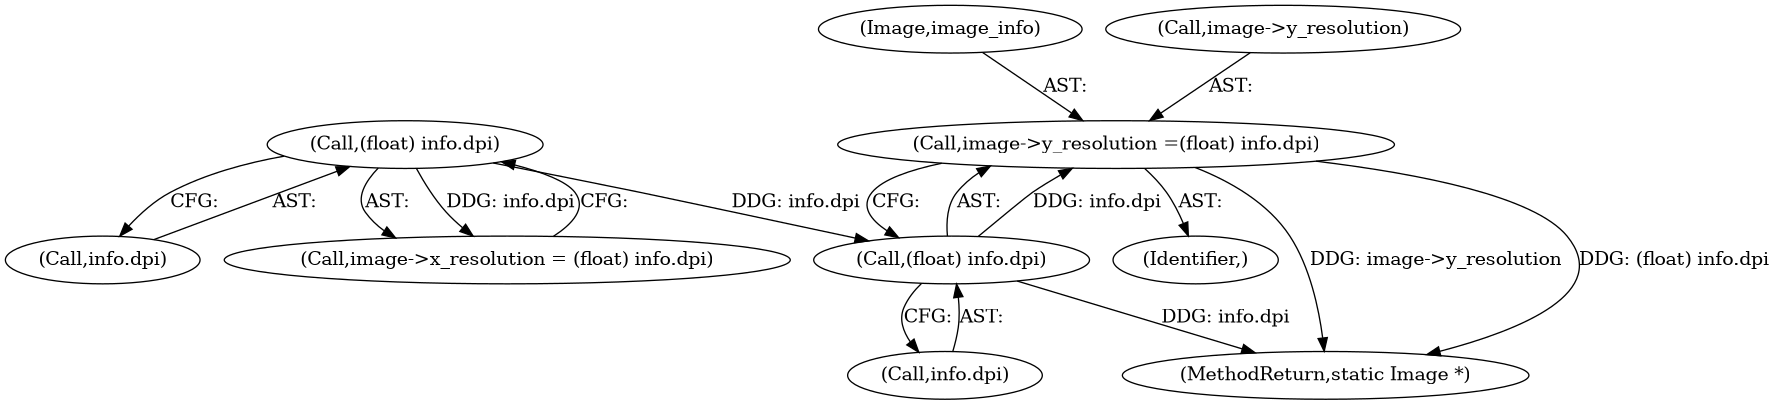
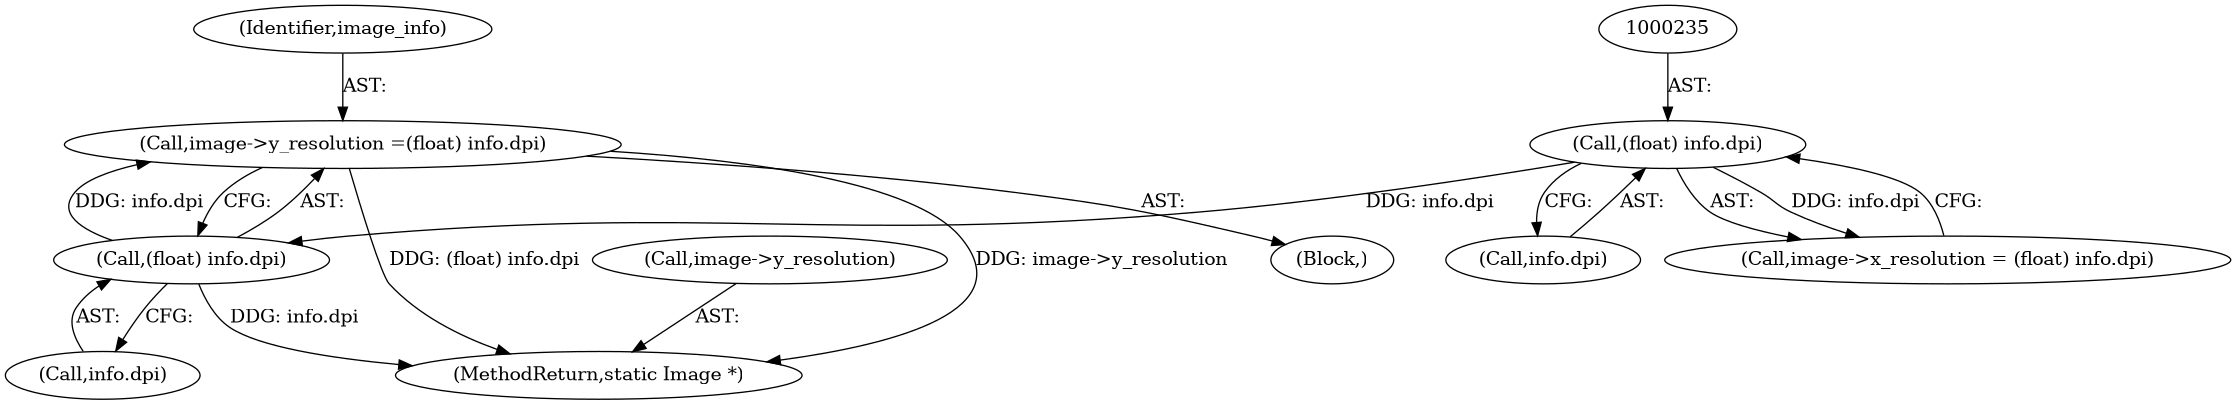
node "(Image,image_info)": label "(Image,image_info)" -> "(Identifier,image_info)"
node "1000235": added
edge "(Call,image->y_resolution)" -> "(Call,image->y_resolution =(float) info.dpi)": now "(Call,image->y_resolution)" -> "(MethodReturn,static Image *)"
node "(Identifier,)": label "(Identifier,)" -> "(Block,)"
